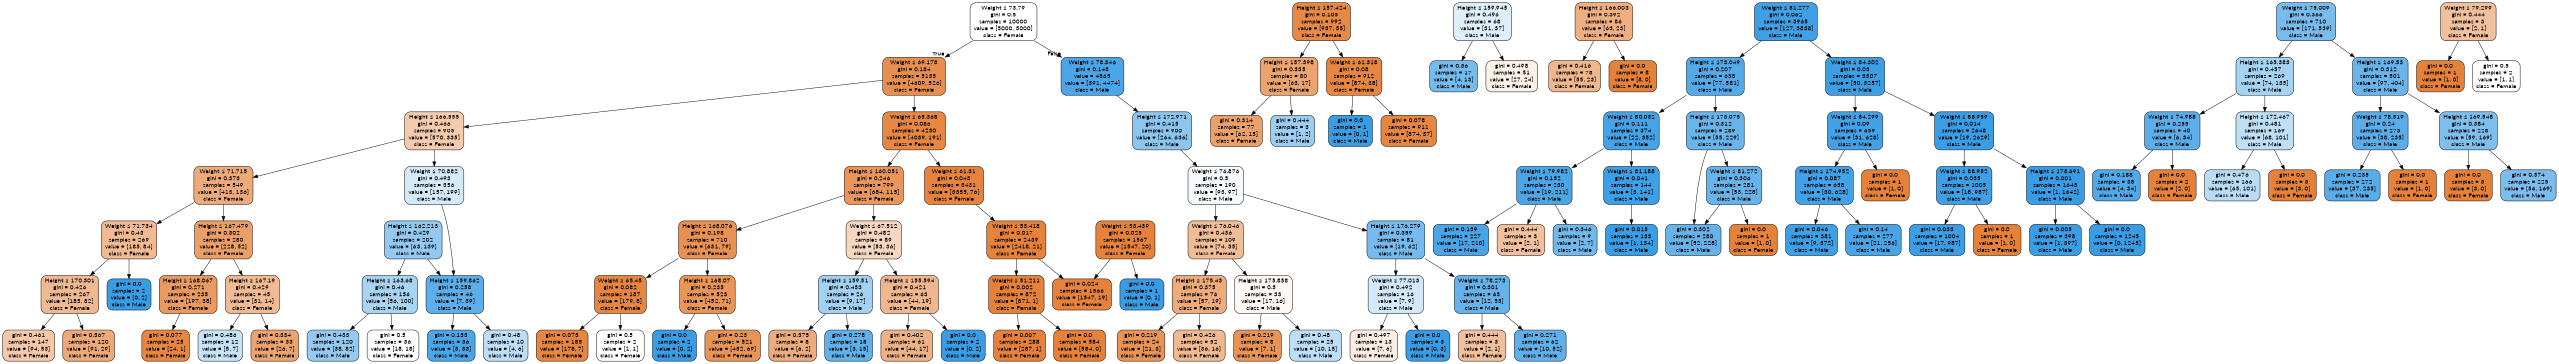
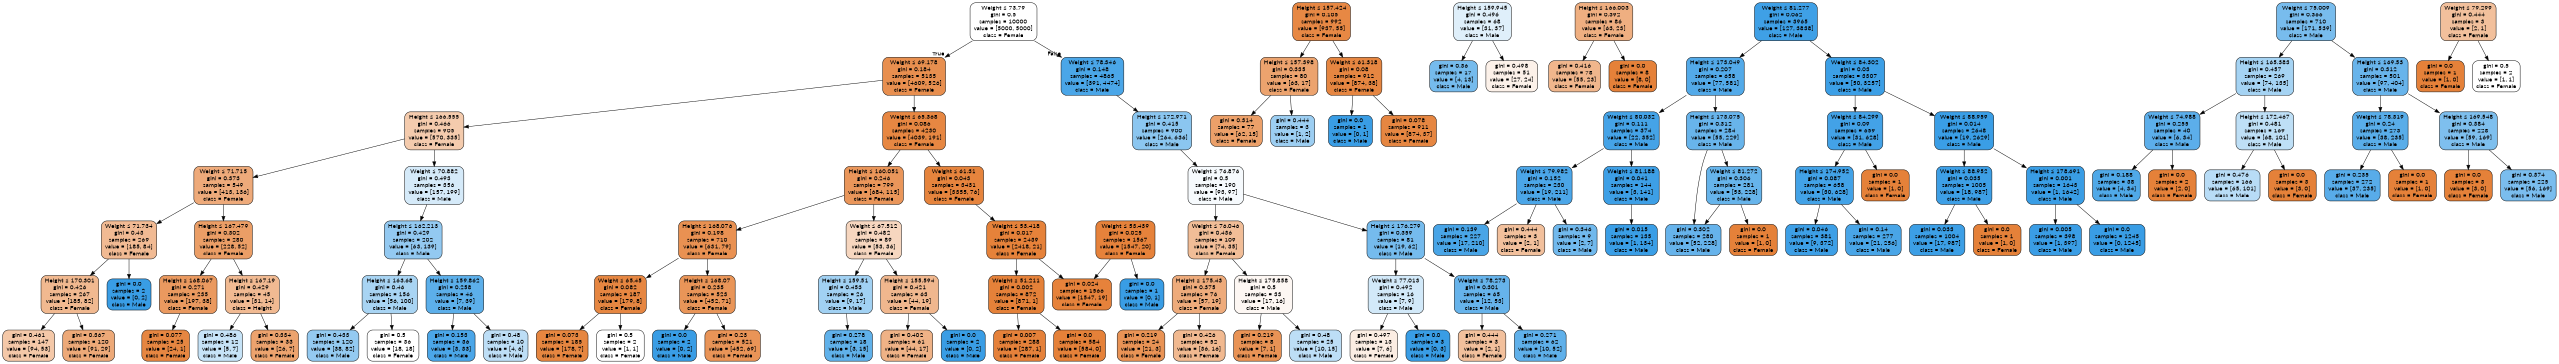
node "Weight ≤ 78.346": text "value = 4865" -> "samples = 4865"
node "Height ≤ 173.075": text "samples = 289" -> "samples = 284"
edge "Weight ≤ 70.882" -> "Height ≤ 159.862": now "Weight ≤ 70.882" -> "Height ≤ 162.213"
node "Height ≤ 167.19": text "class = Female" -> "class = Height"
node "gini = 0.375": removed
